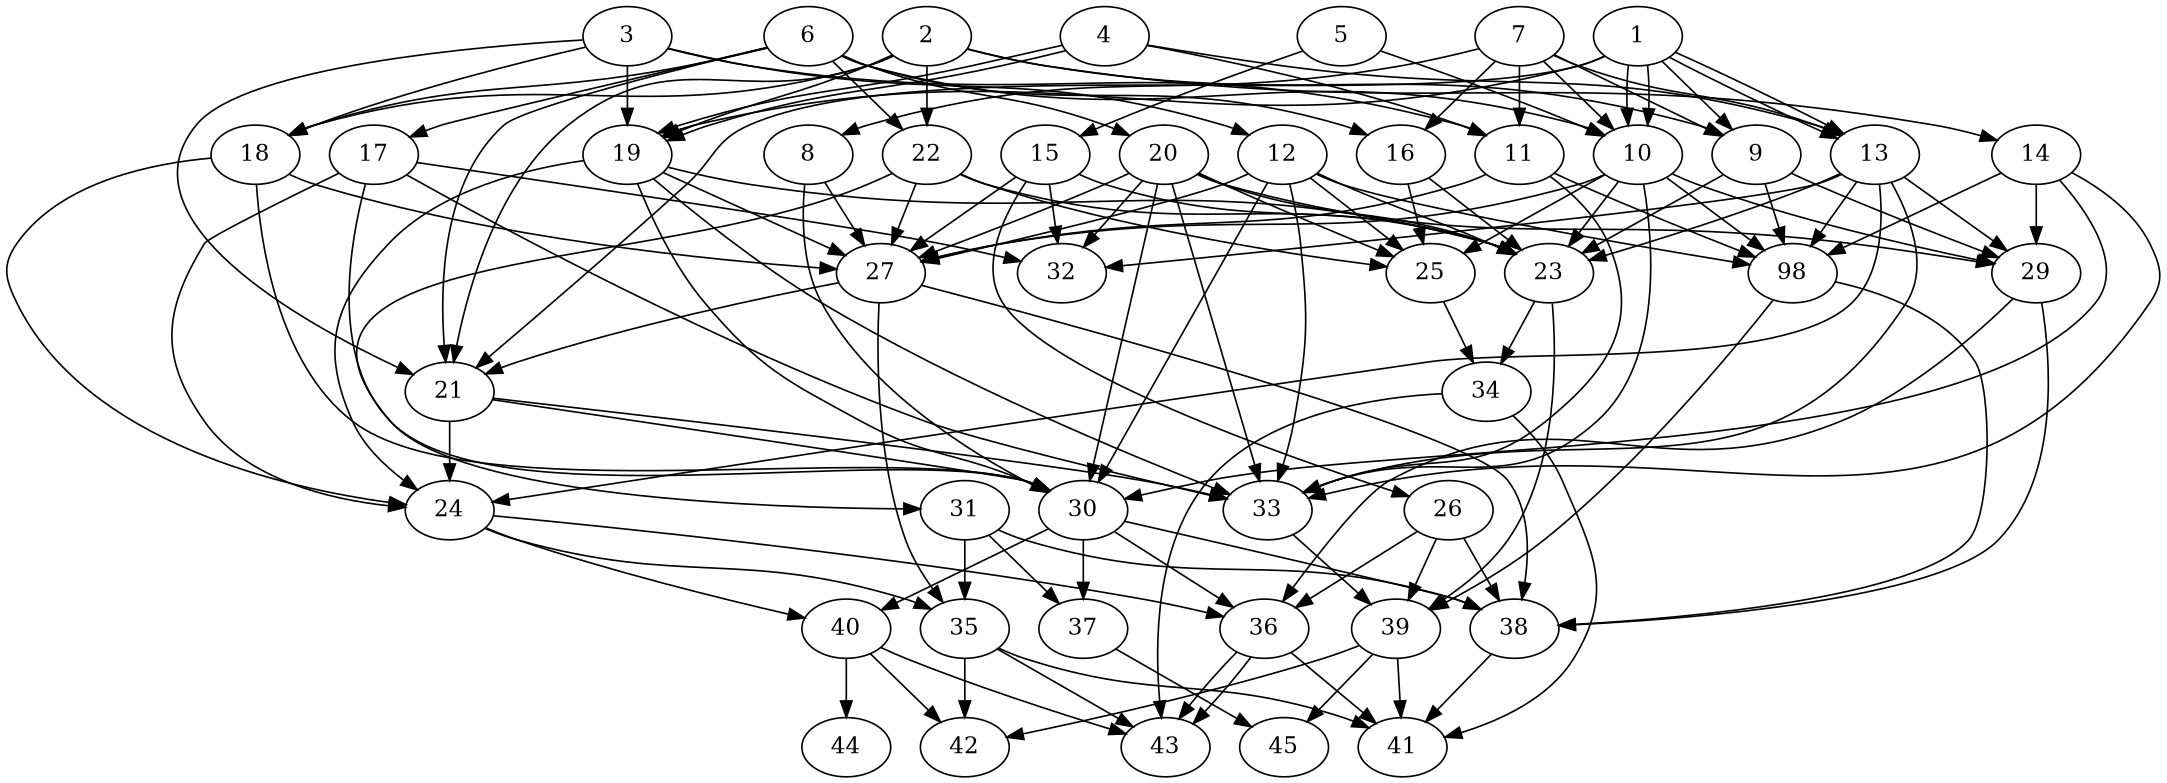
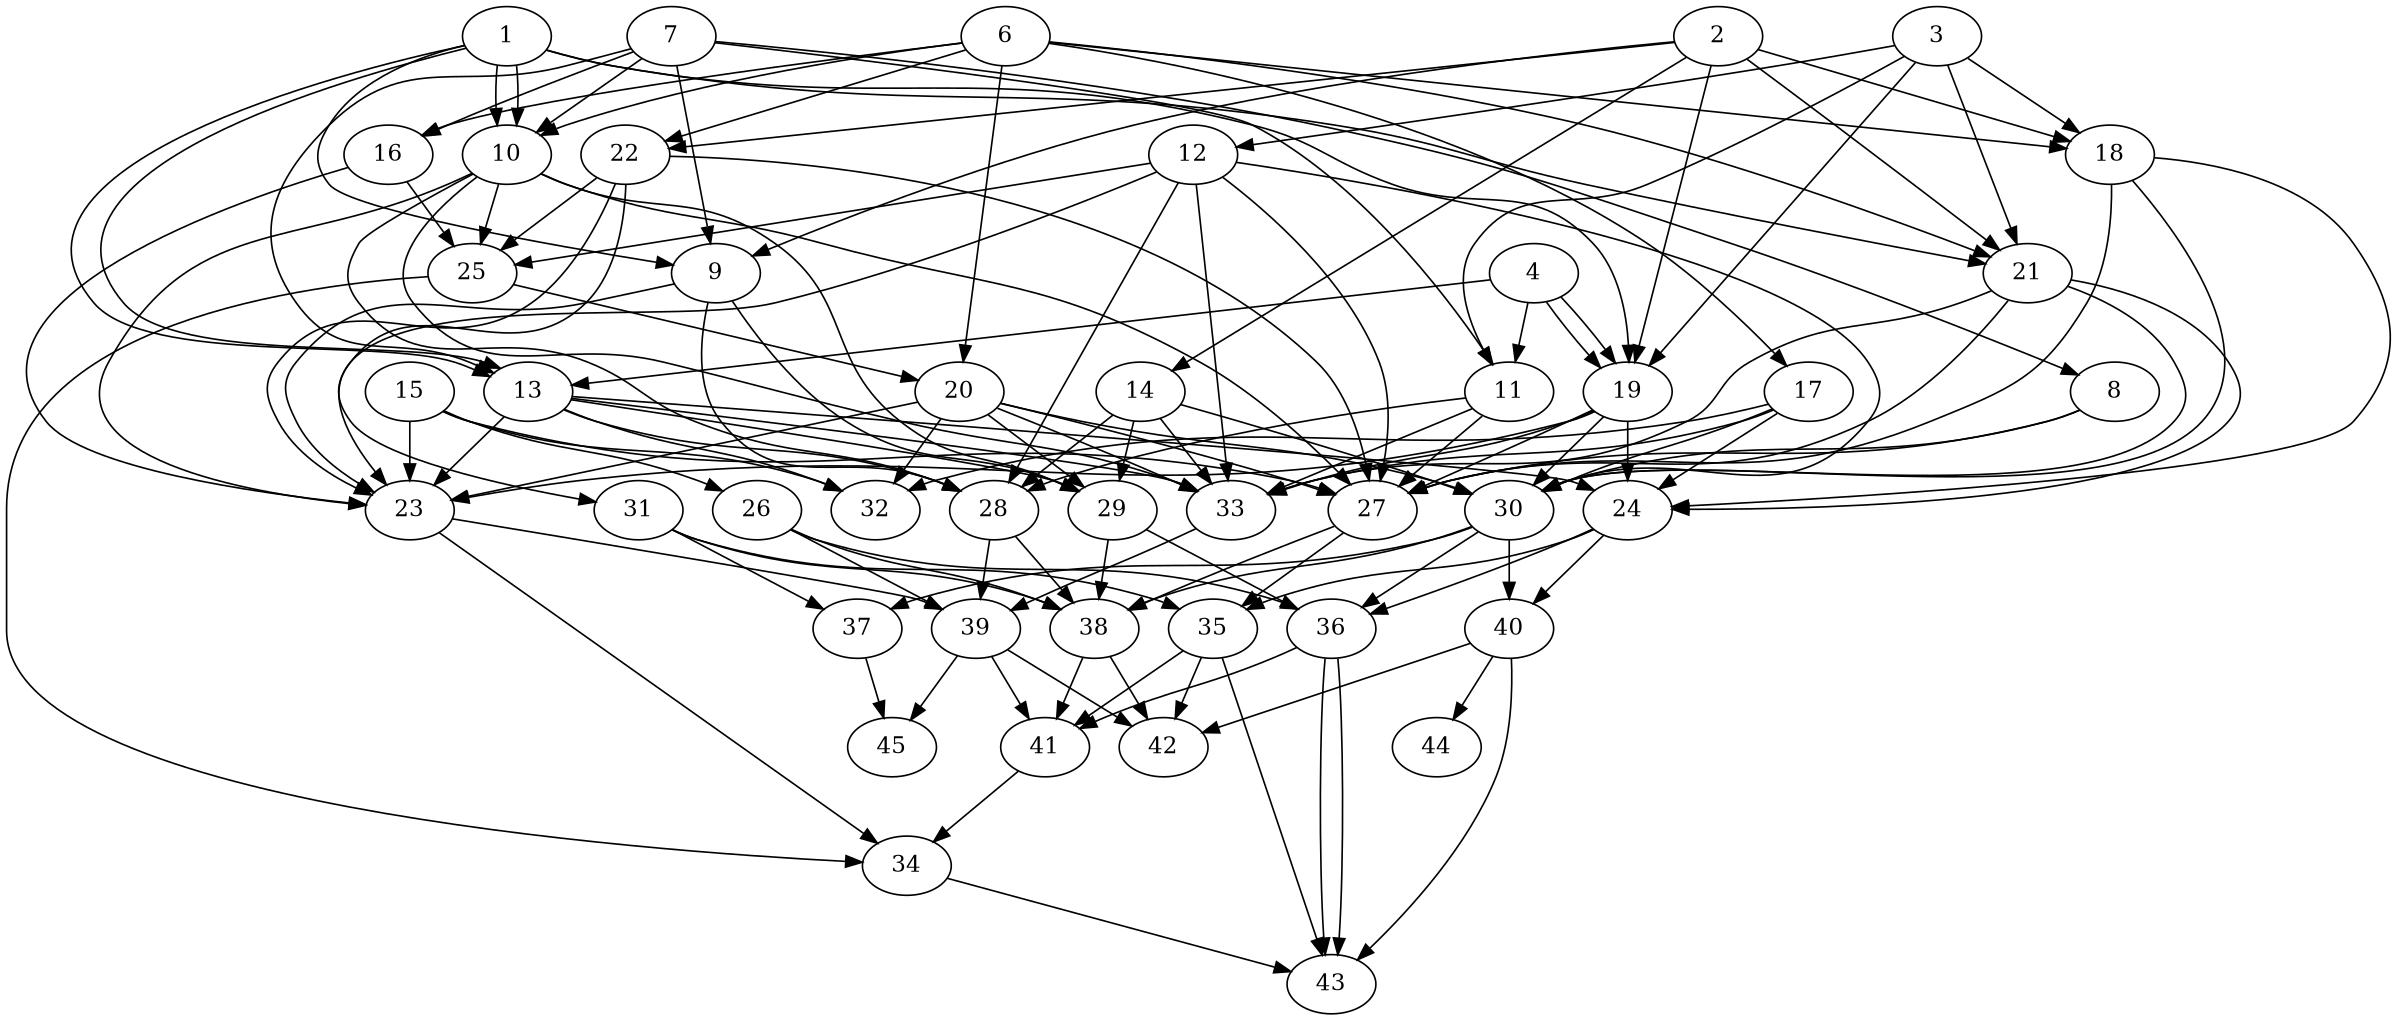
node "5": removed
edge "20" -> "25": reversed
node "98": label "98" -> "28"
edge "27" -> "21": reversed
edge "34" -> "41": reversed
edge "38" -> "42": added
